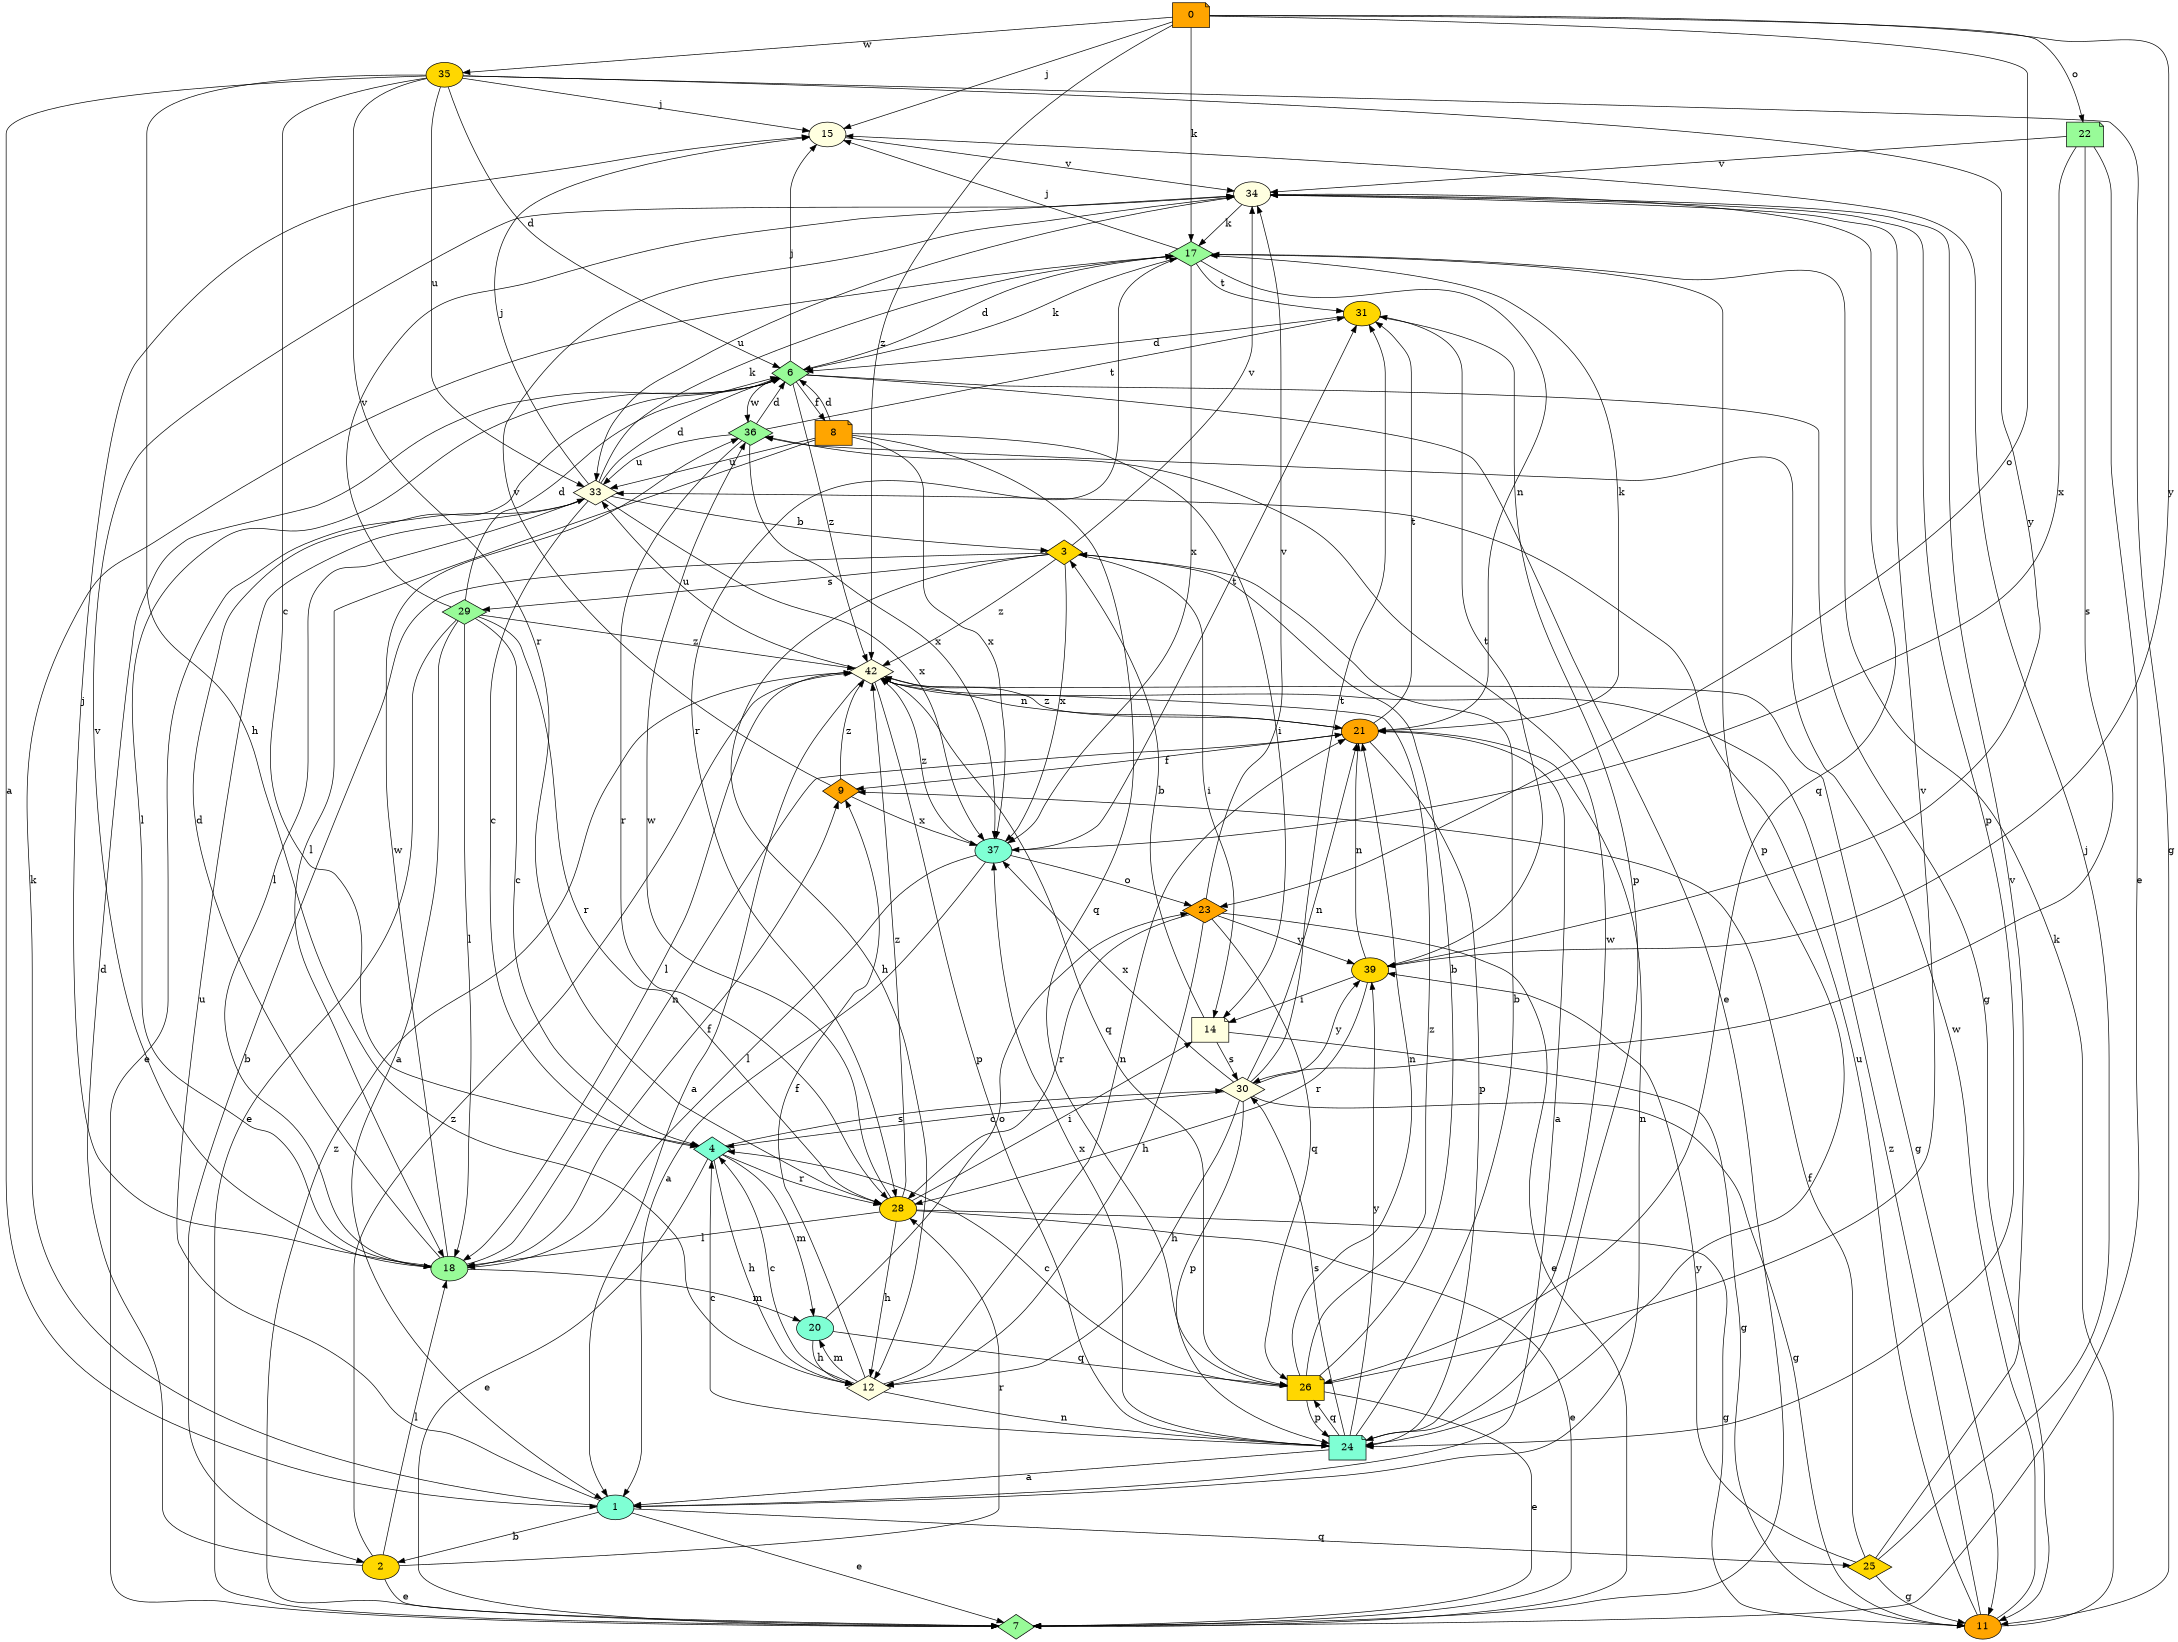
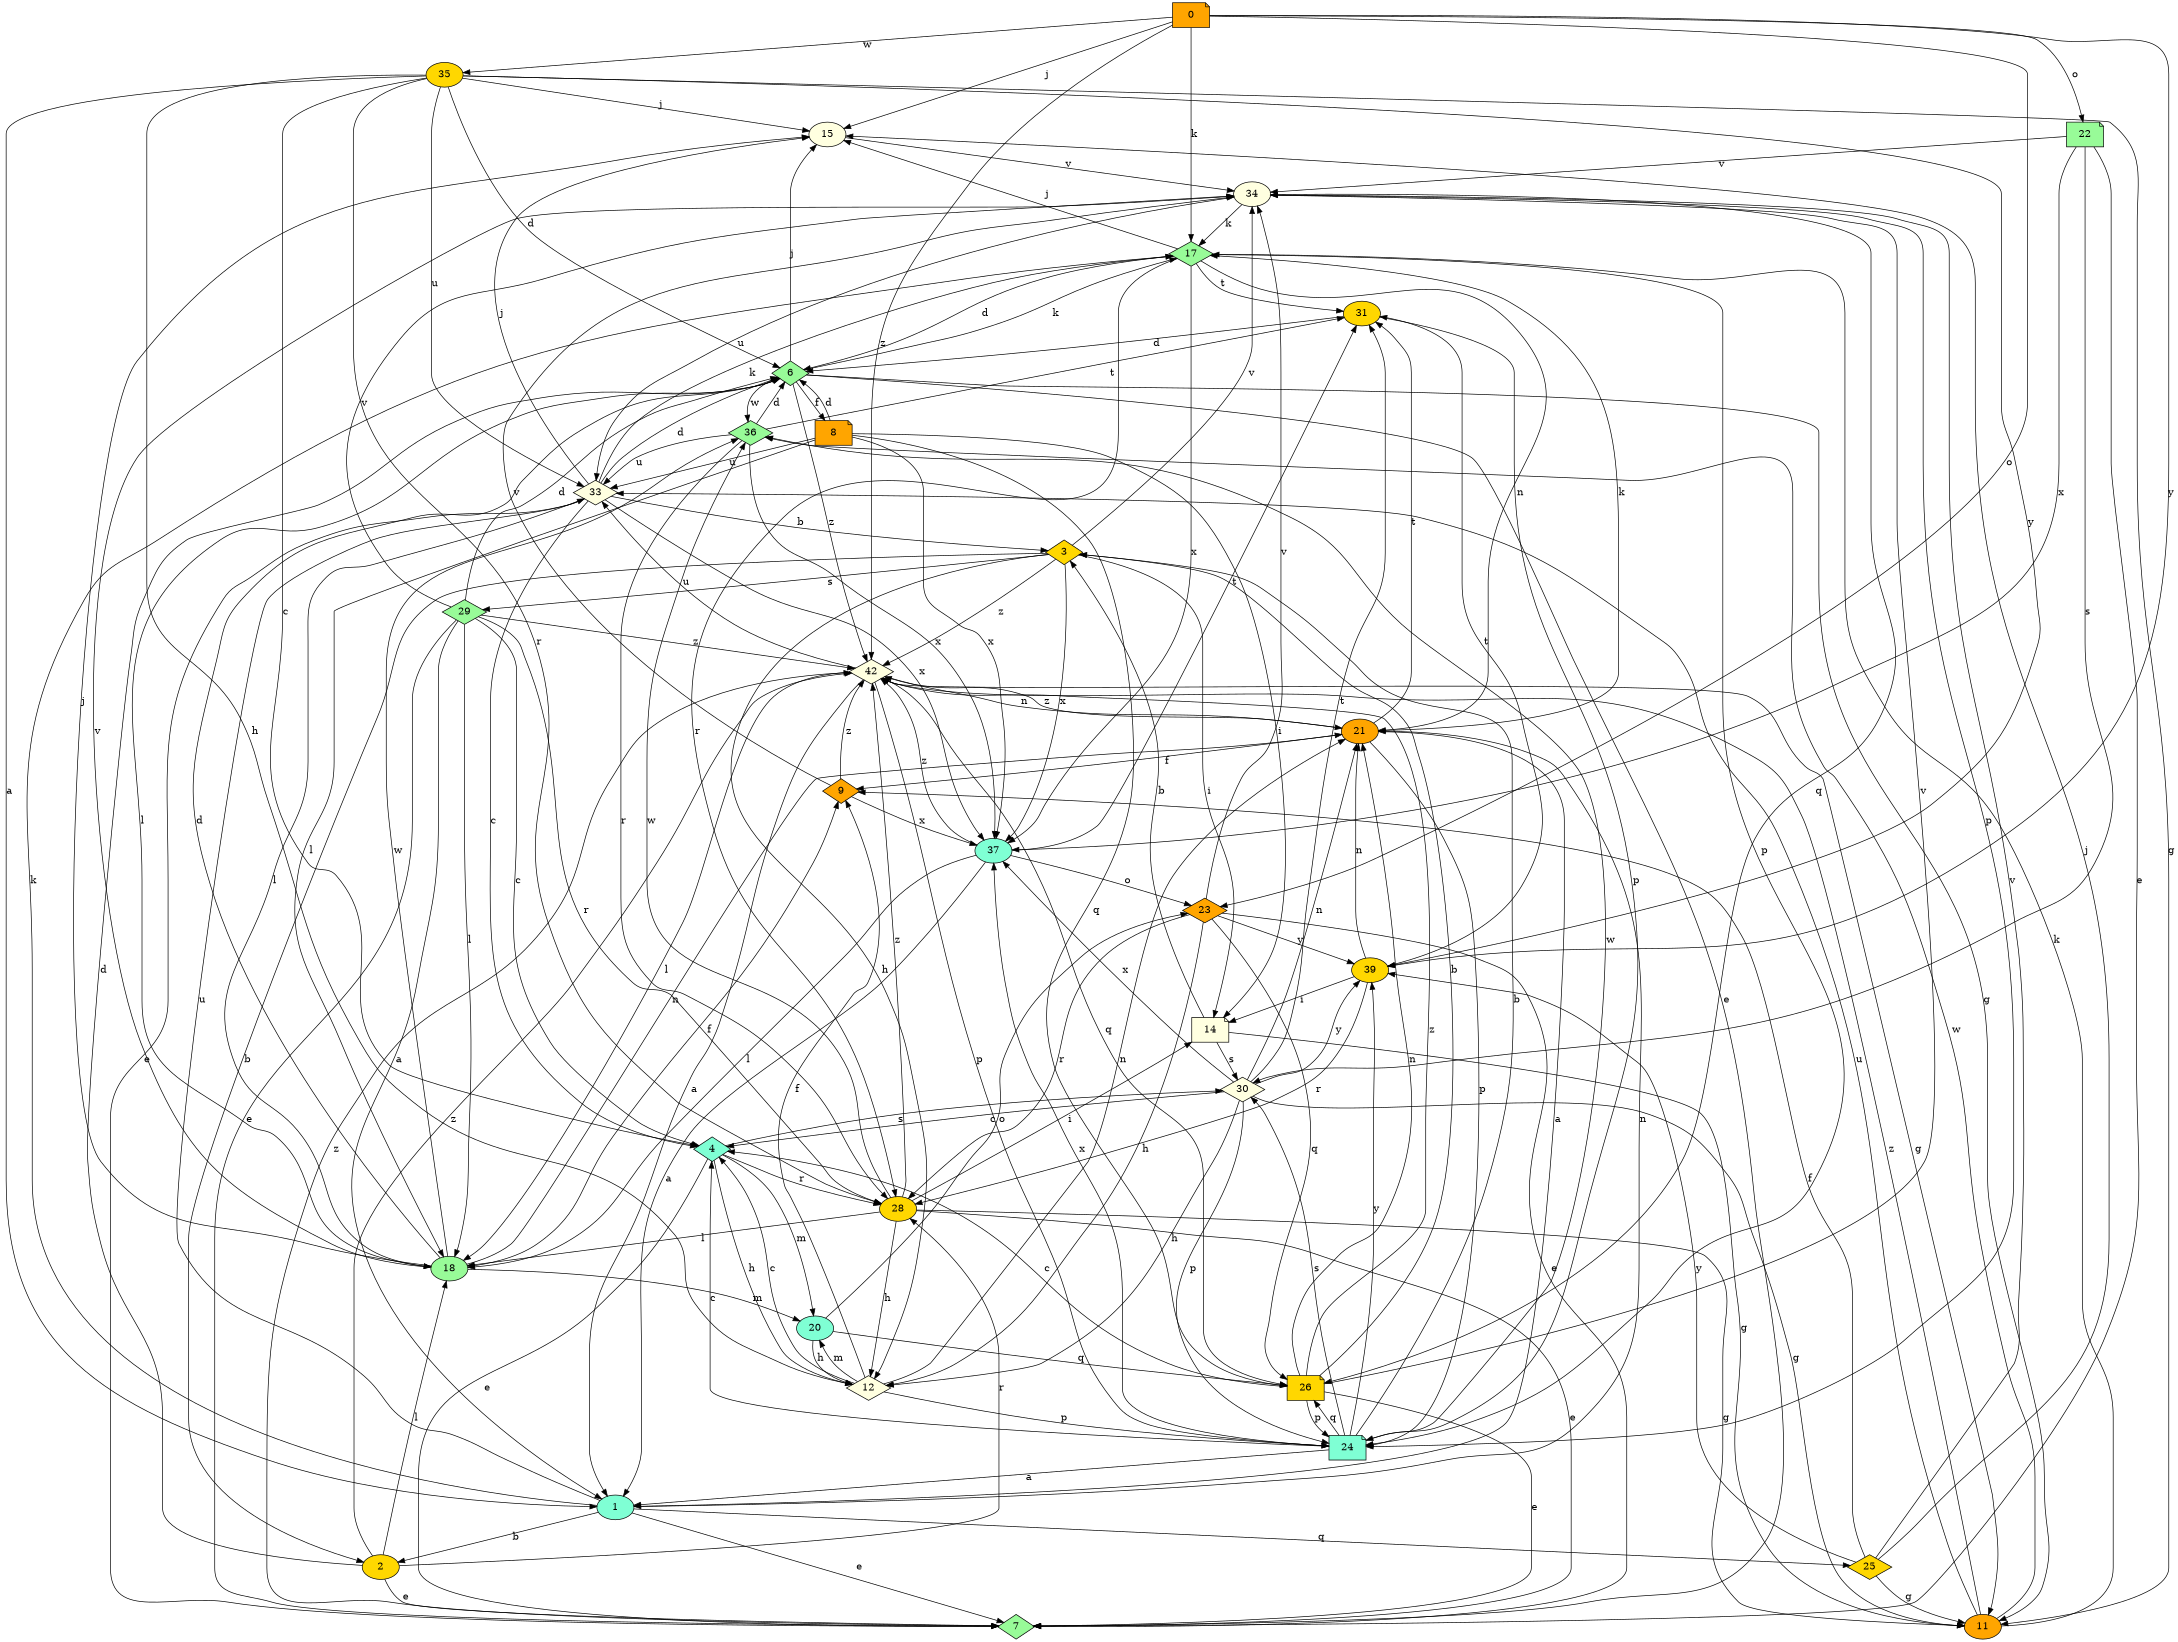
edge "12" -> "24": label "n" -> "p"
